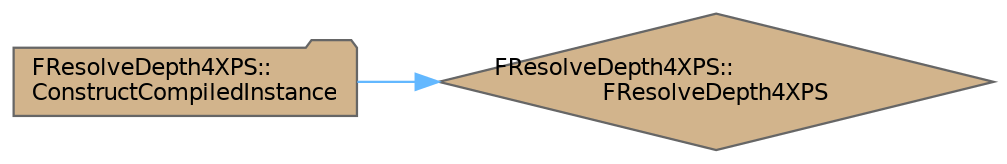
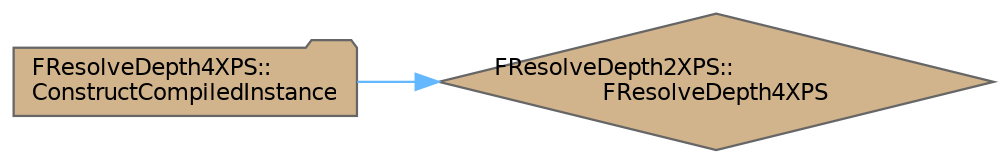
node "FResolveDepth4XPS:: FResolveDepth4XPS": label "FResolveDepth4XPS:: FResolveDepth4XPS" -> "FResolveDepth2XPS:: FResolveDepth4XPS"
